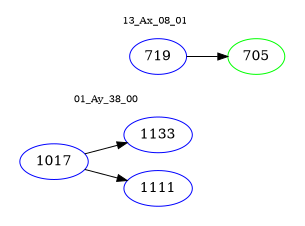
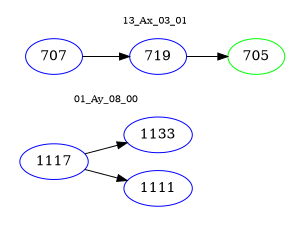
cluster "13_Ax_08_01": label "13_Ax_08_01" -> "13_Ax_03_01"
node "707": added
cluster "01_Ay_38_00": label "01_Ay_38_00" -> "01_Ay_08_00"
node "1017": label "1017" -> "1117"
